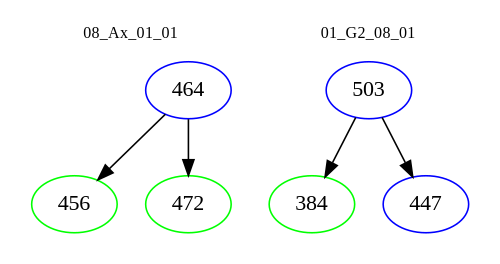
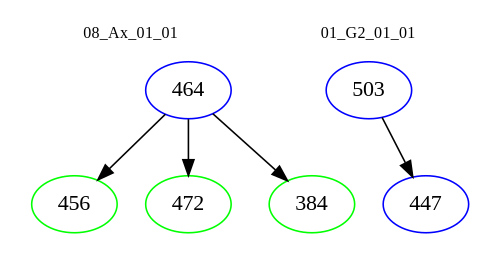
cluster "01_G2_08_01": label "01_G2_08_01" -> "01_G2_01_01"
edge "503" -> "384": now "464" -> "384"
